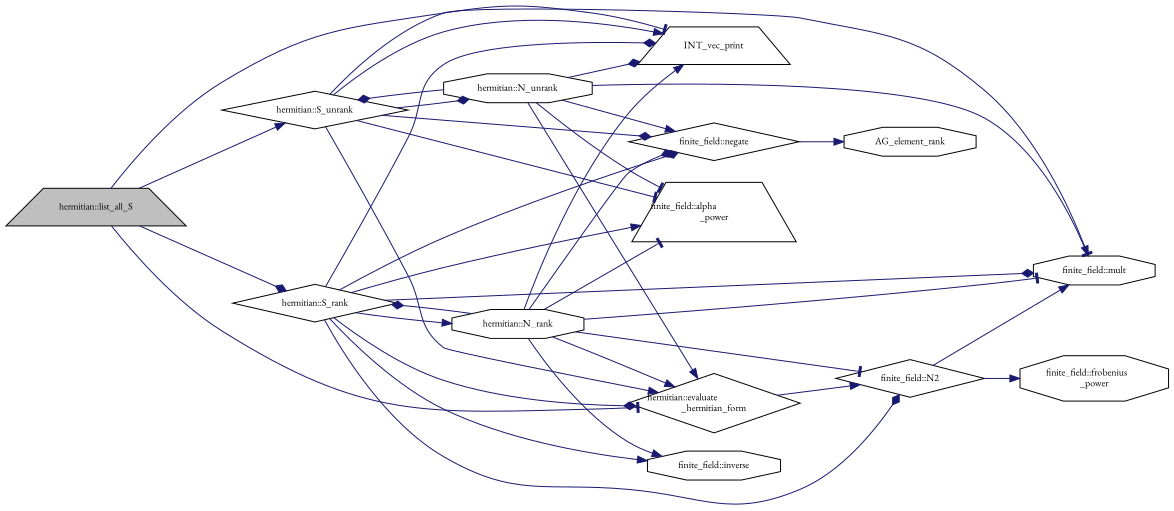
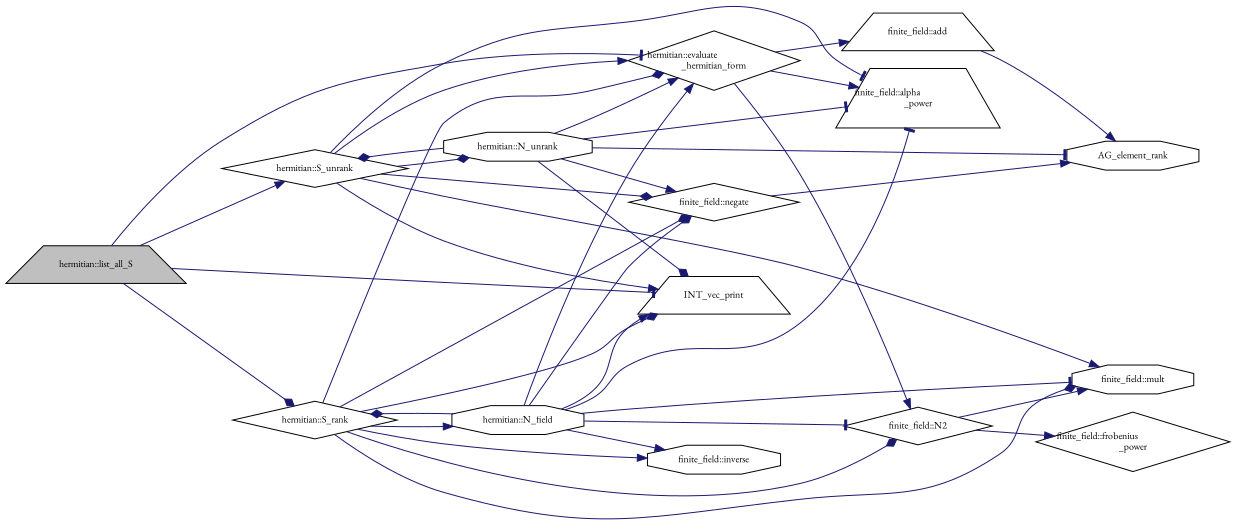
node "finite_field::add": added
edge "hermitian::N_unrank" -> "finite_field::mult": now "hermitian::N_unrank" -> "AG_element_rank"
edge "hermitian::S_rank" -> "finite_field::alpha _power": now "hermitian::evaluate _hermitian_form" -> "finite_field::alpha _power"
node "hermitian::N_rank": label "hermitian::N_rank" -> "hermitian::N_field"
node "finite_field::frobenius _power": shape octagon -> diamond
